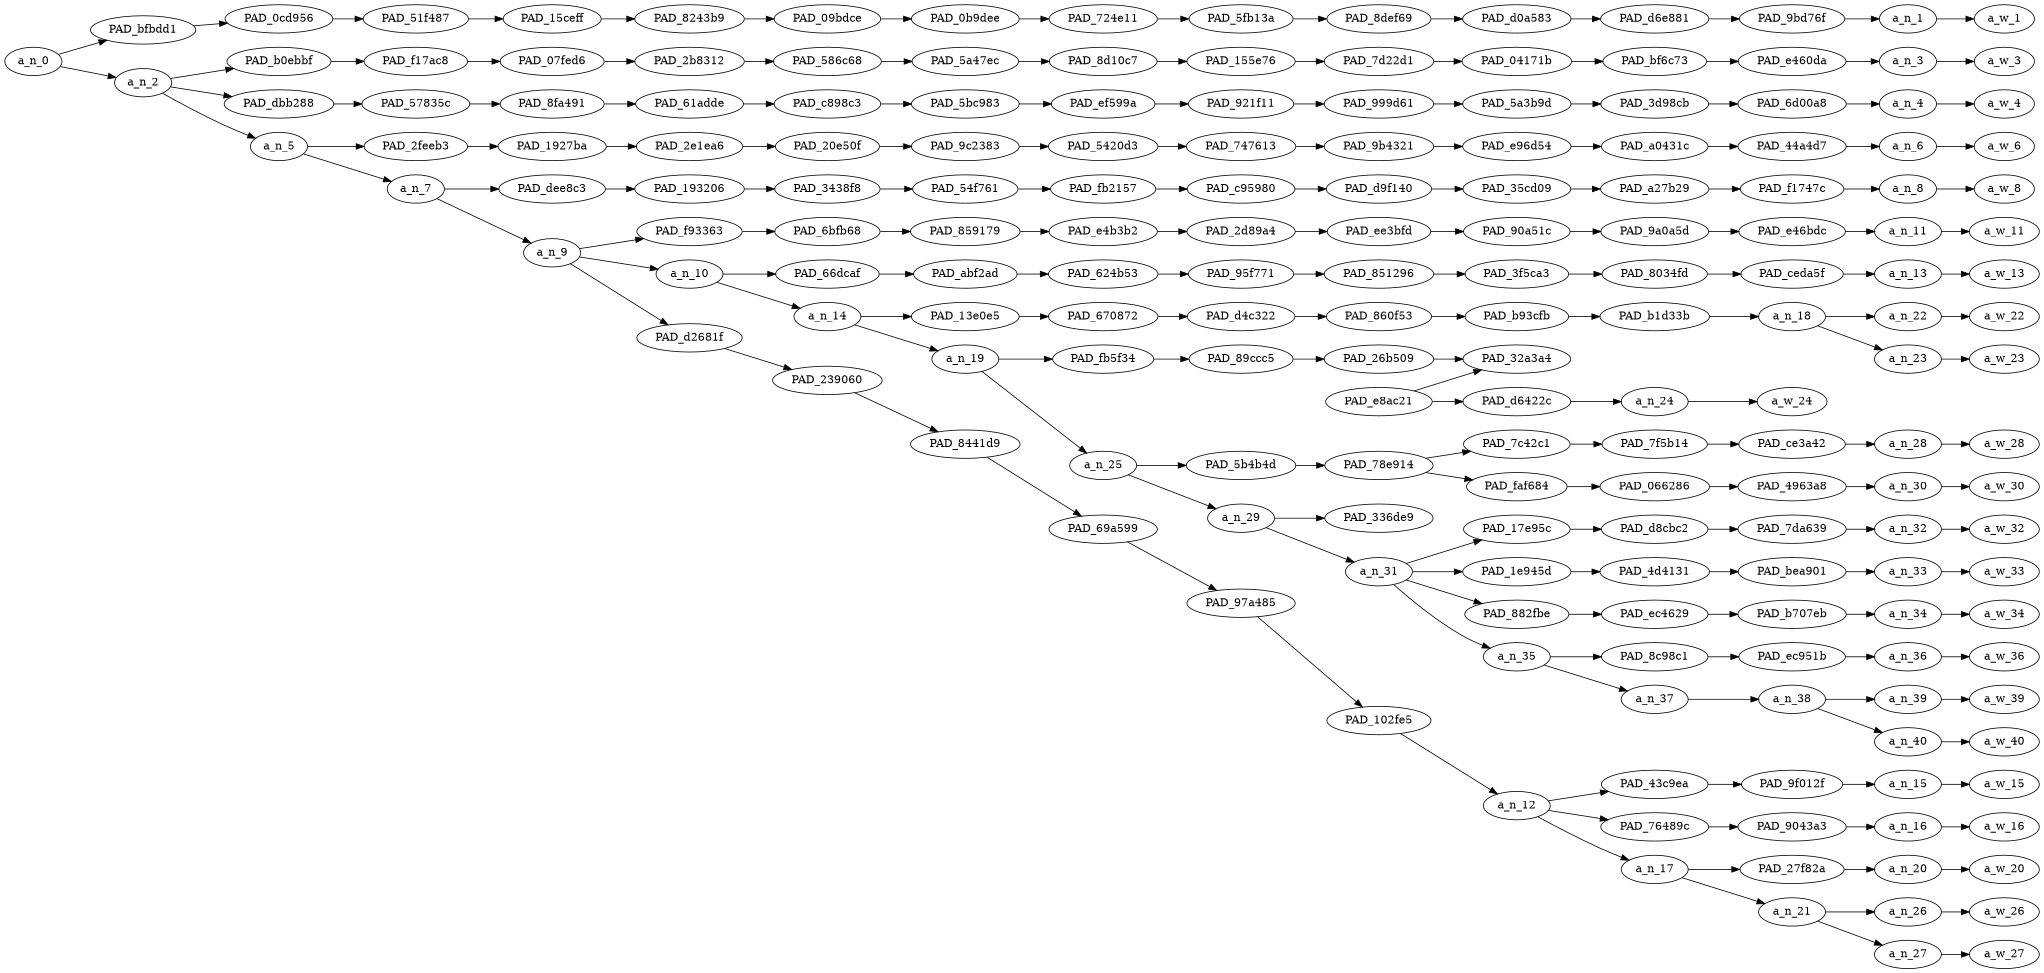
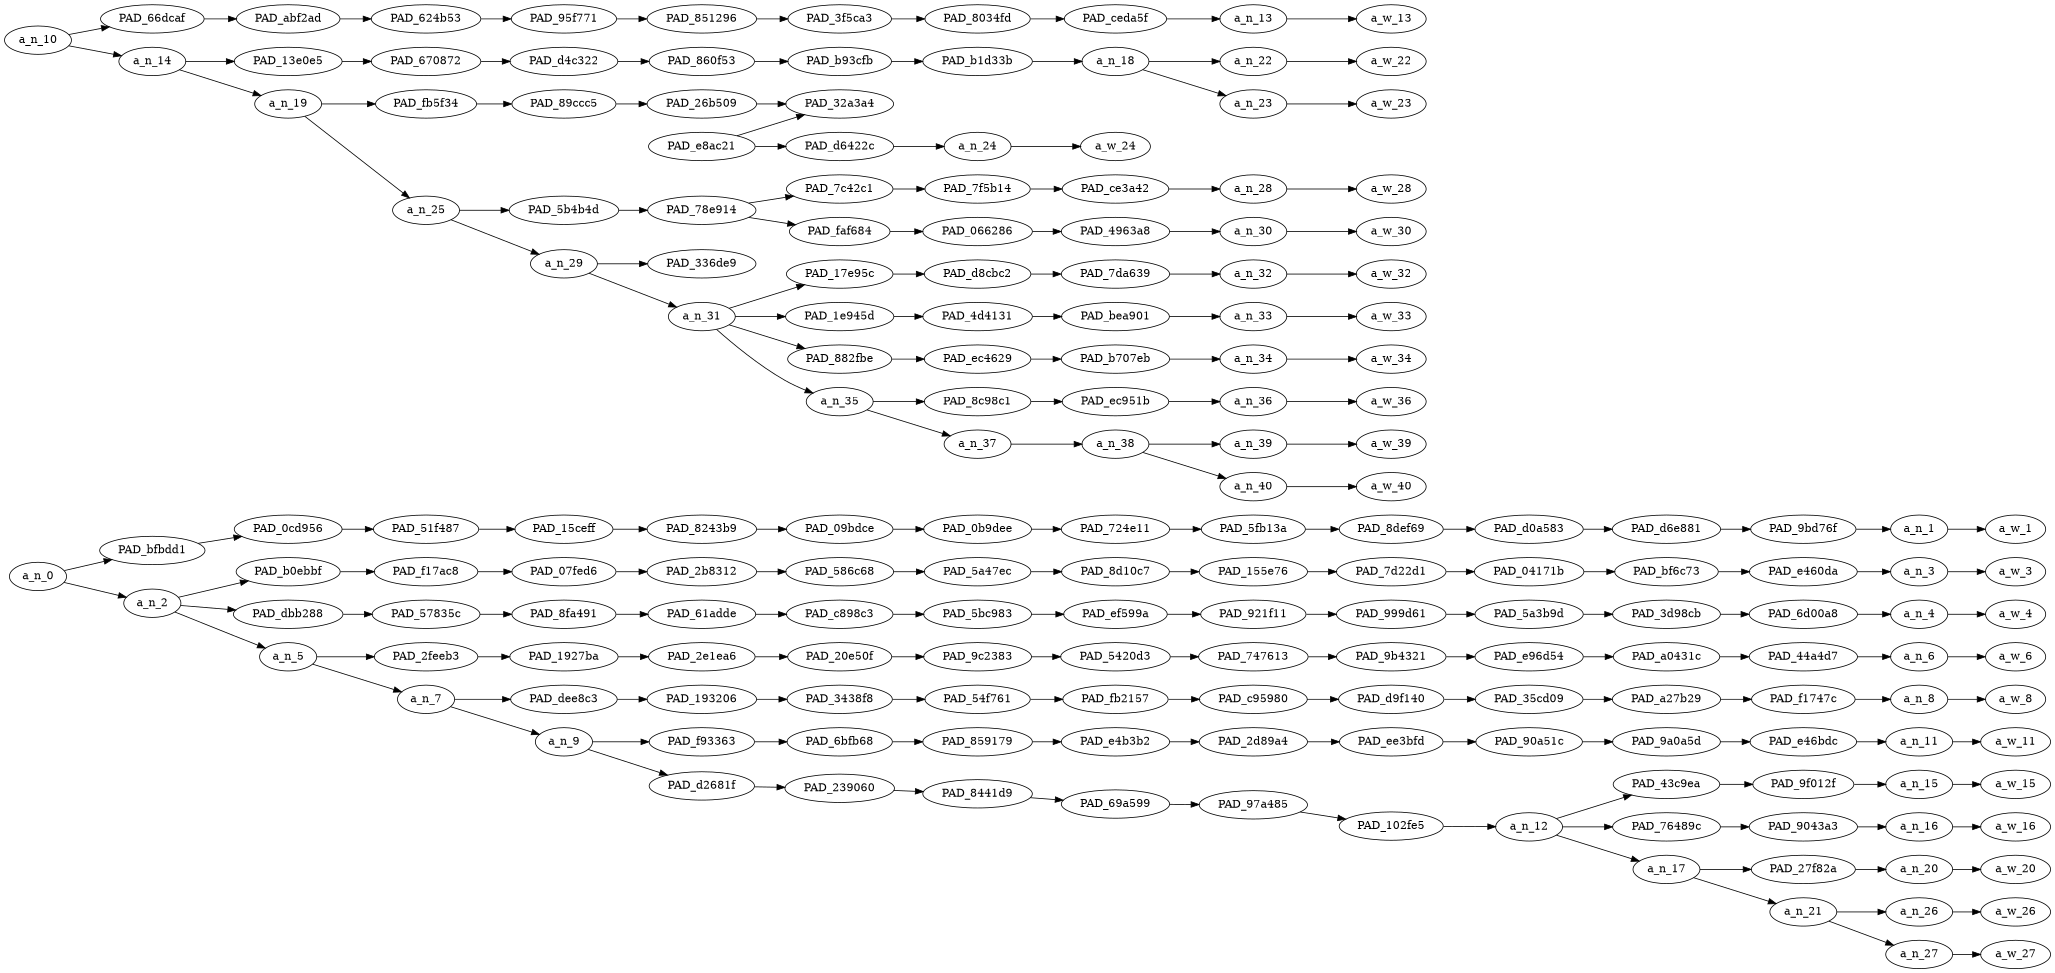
edge "a_n_9" -> "a_n_10": removed
